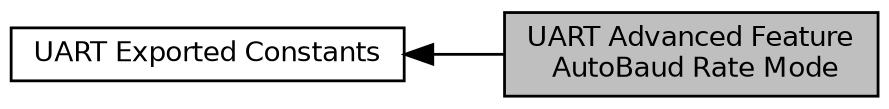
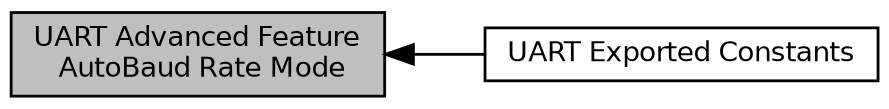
edge "UART Advanced Feature AutoBaud Rate Mode" -> "UART Exported Constants": reversed
